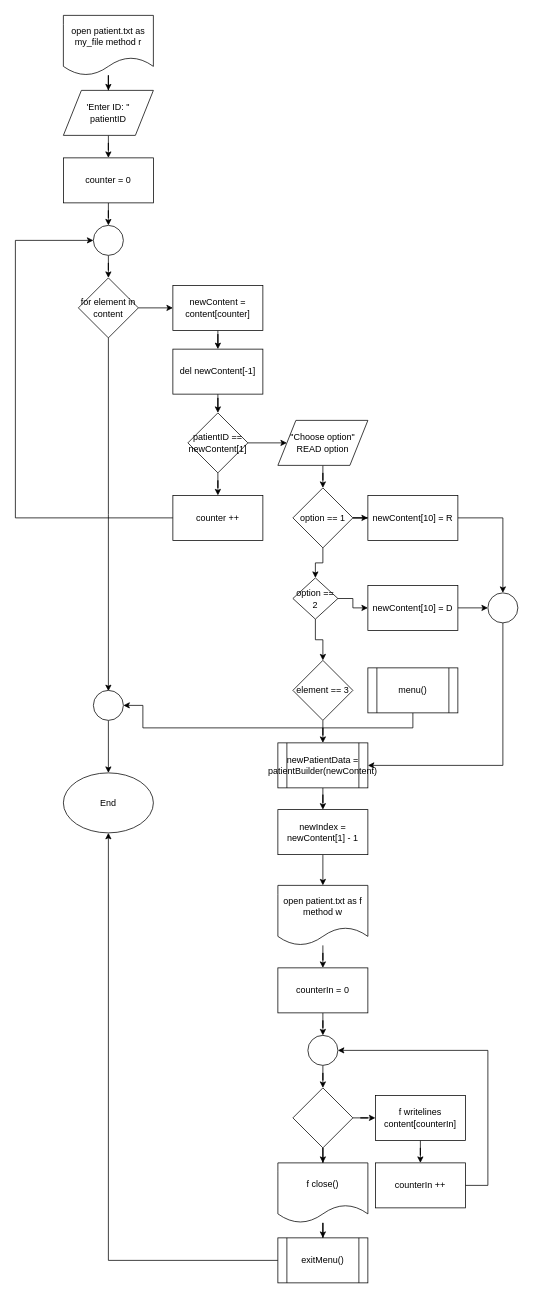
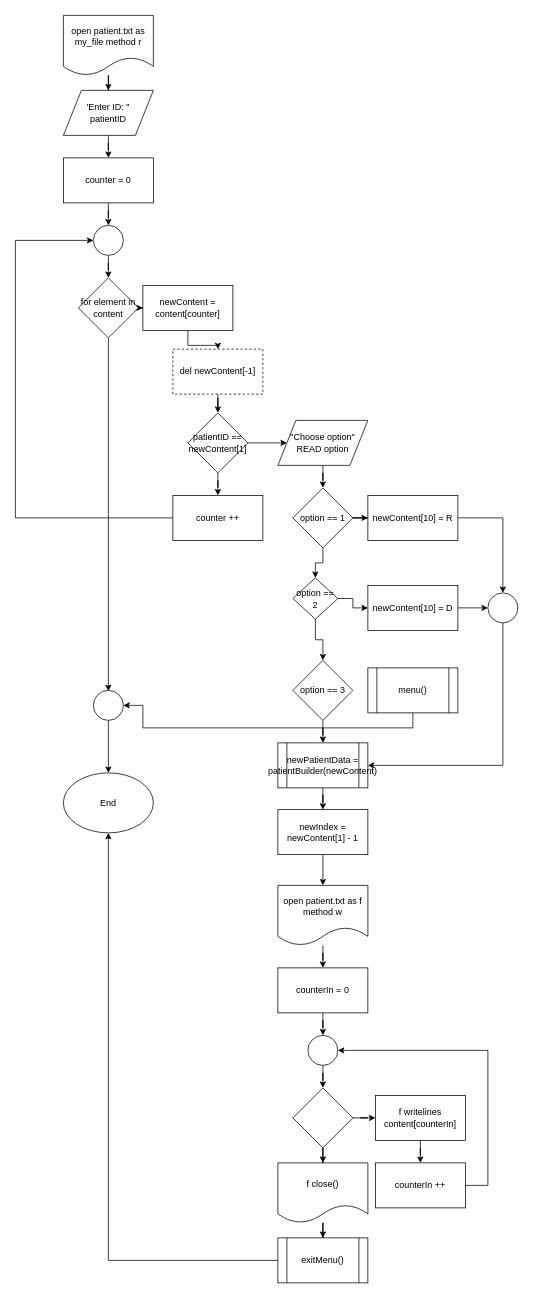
node "newContent = content[counter]": moved (218, 308) -> (188, 308)
node "del newContent[-1]": style solid -> dashed
node "element == 3": label "element == 3" -> "option == 3"
